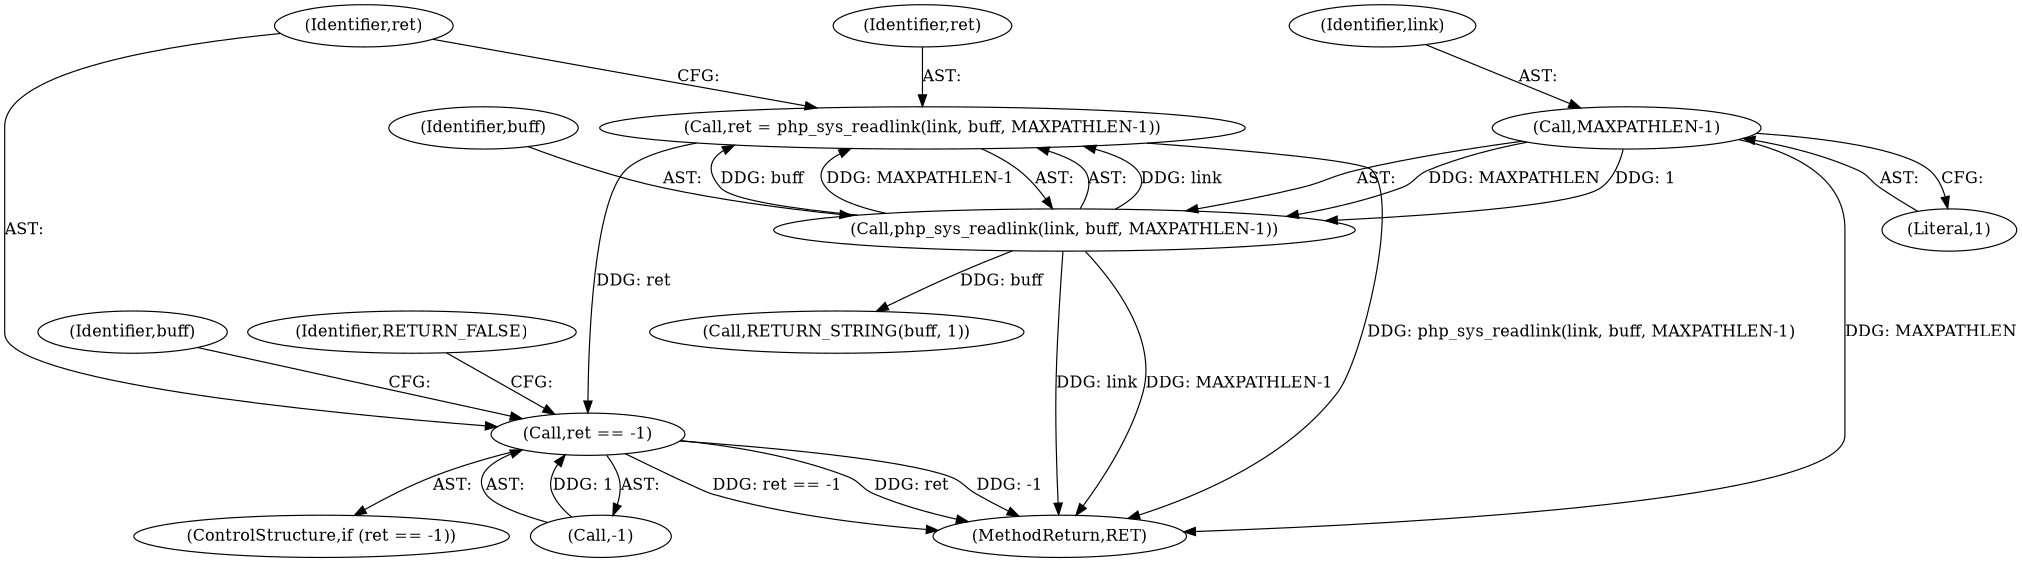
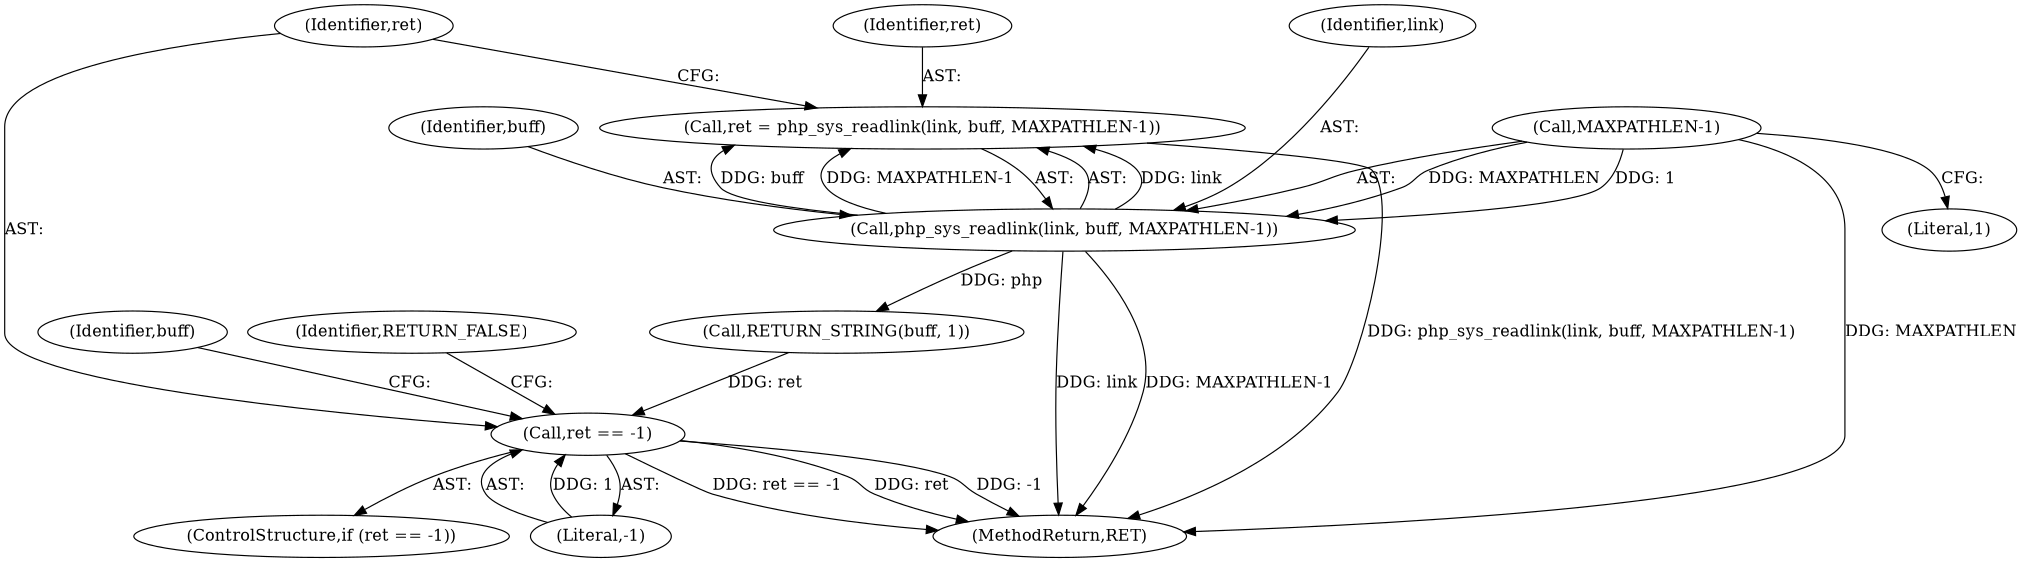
edge "(Identifier,link)" -> "(Call,MAXPATHLEN-1)": now "(Identifier,link)" -> "(Call,php_sys_readlink(link, buff, MAXPATHLEN-1))"
edge "(Literal,1)" -> "(Call,MAXPATHLEN-1)": removed, label "AST:"
edge "(Call,ret = php_sys_readlink(link, buff, MAXPATHLEN-1))" -> "(Call,ret == -1)": now "(Call,RETURN_STRING(buff, 1))" -> "(Call,ret == -1)"
edge "(Call,php_sys_readlink(link, buff, MAXPATHLEN-1))" -> "(Call,RETURN_STRING(buff, 1))": label "DDG: buff" -> "DDG: php"
node "(Call,-1)": label "(Call,-1)" -> "(Literal,-1)"
